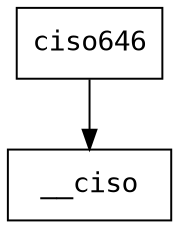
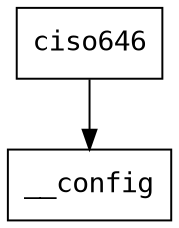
node "__ciso": label "__ciso" -> "__config"
